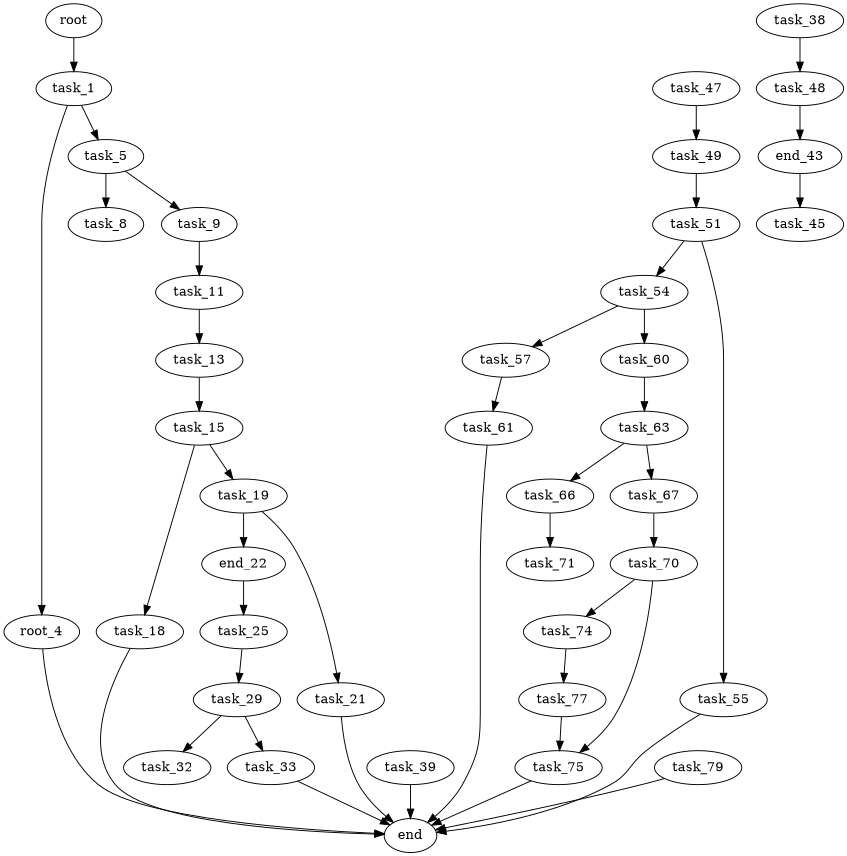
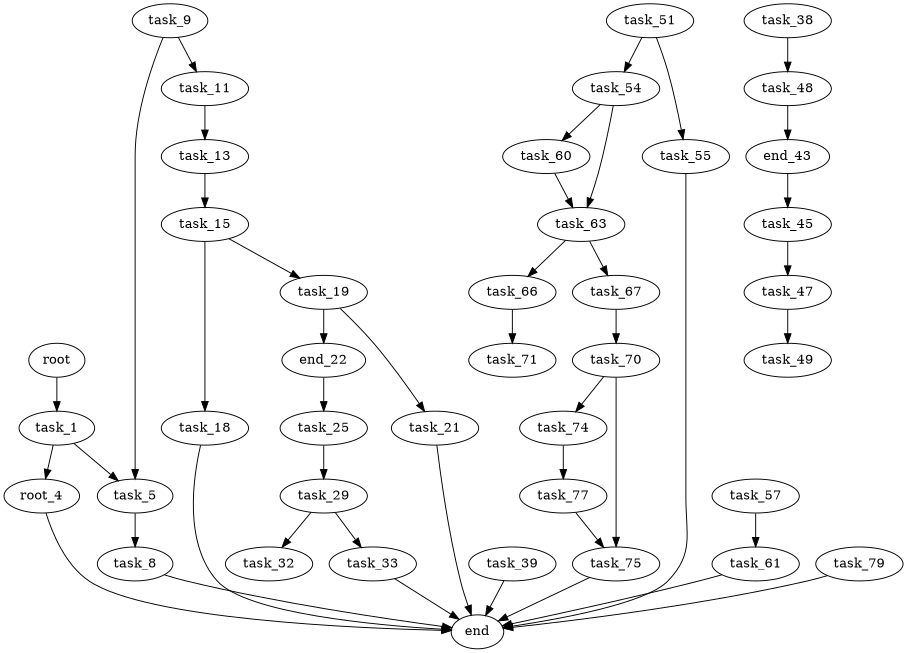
edge "task_49" -> "task_51": removed
edge "task_5" -> "task_9": reversed
edge "task_45" -> "task_47": added
edge "task_54" -> "task_57": now "task_54" -> "task_63"
edge "task_8" -> "end": added
